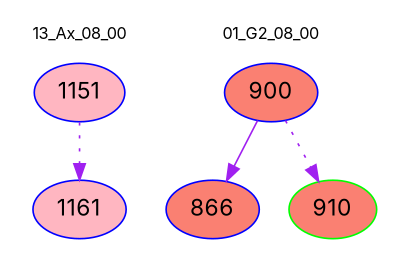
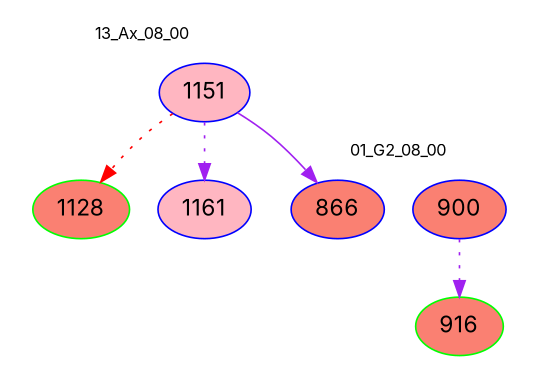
edge "900" -> "866": now "1151" -> "866"
node "1128": added
node "910": label "910" -> "916"
